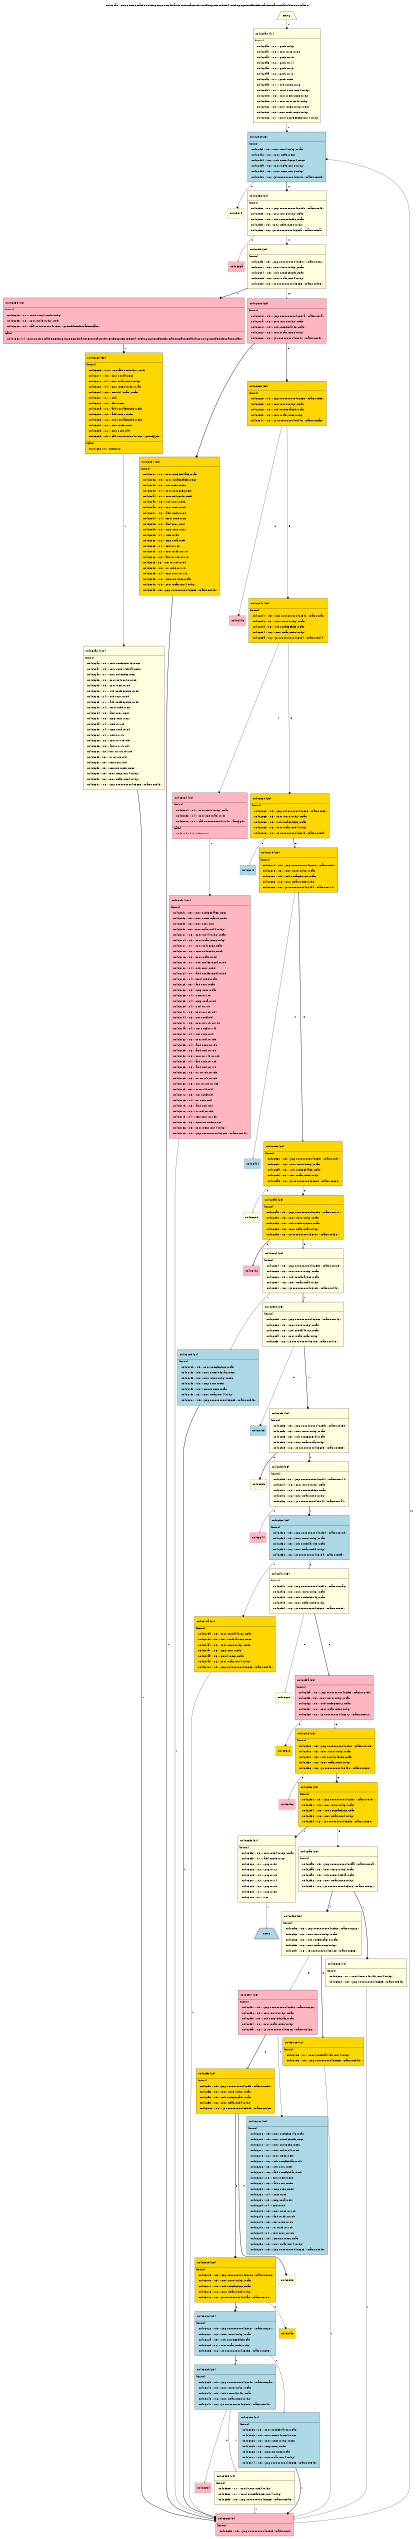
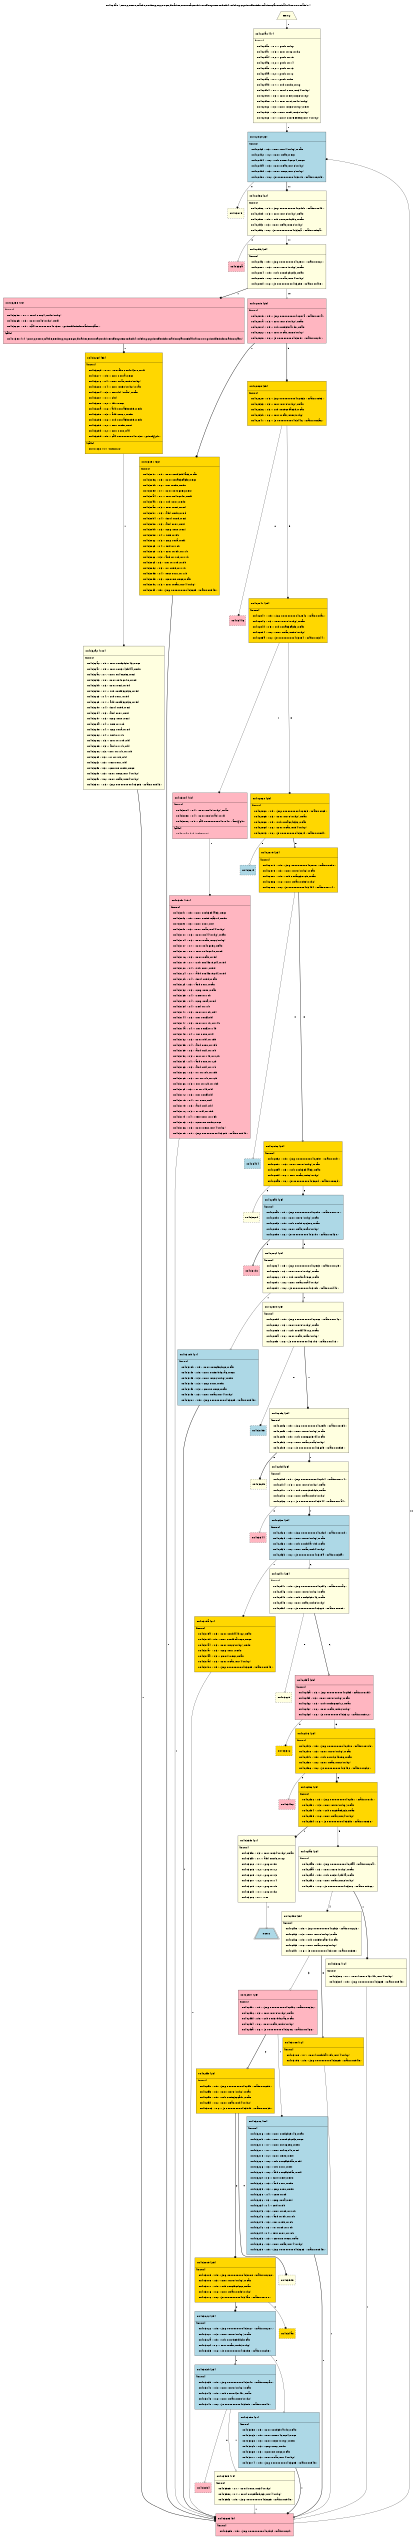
node "0x402eab [25]": fillcolor gold -> lightblue
edge "0x402fa5 [25]" -> "0x402fbe [25]": style bold -> solid
edge "0x403206 [88]" -> "0x4036e5 [5]": added, label "1"
